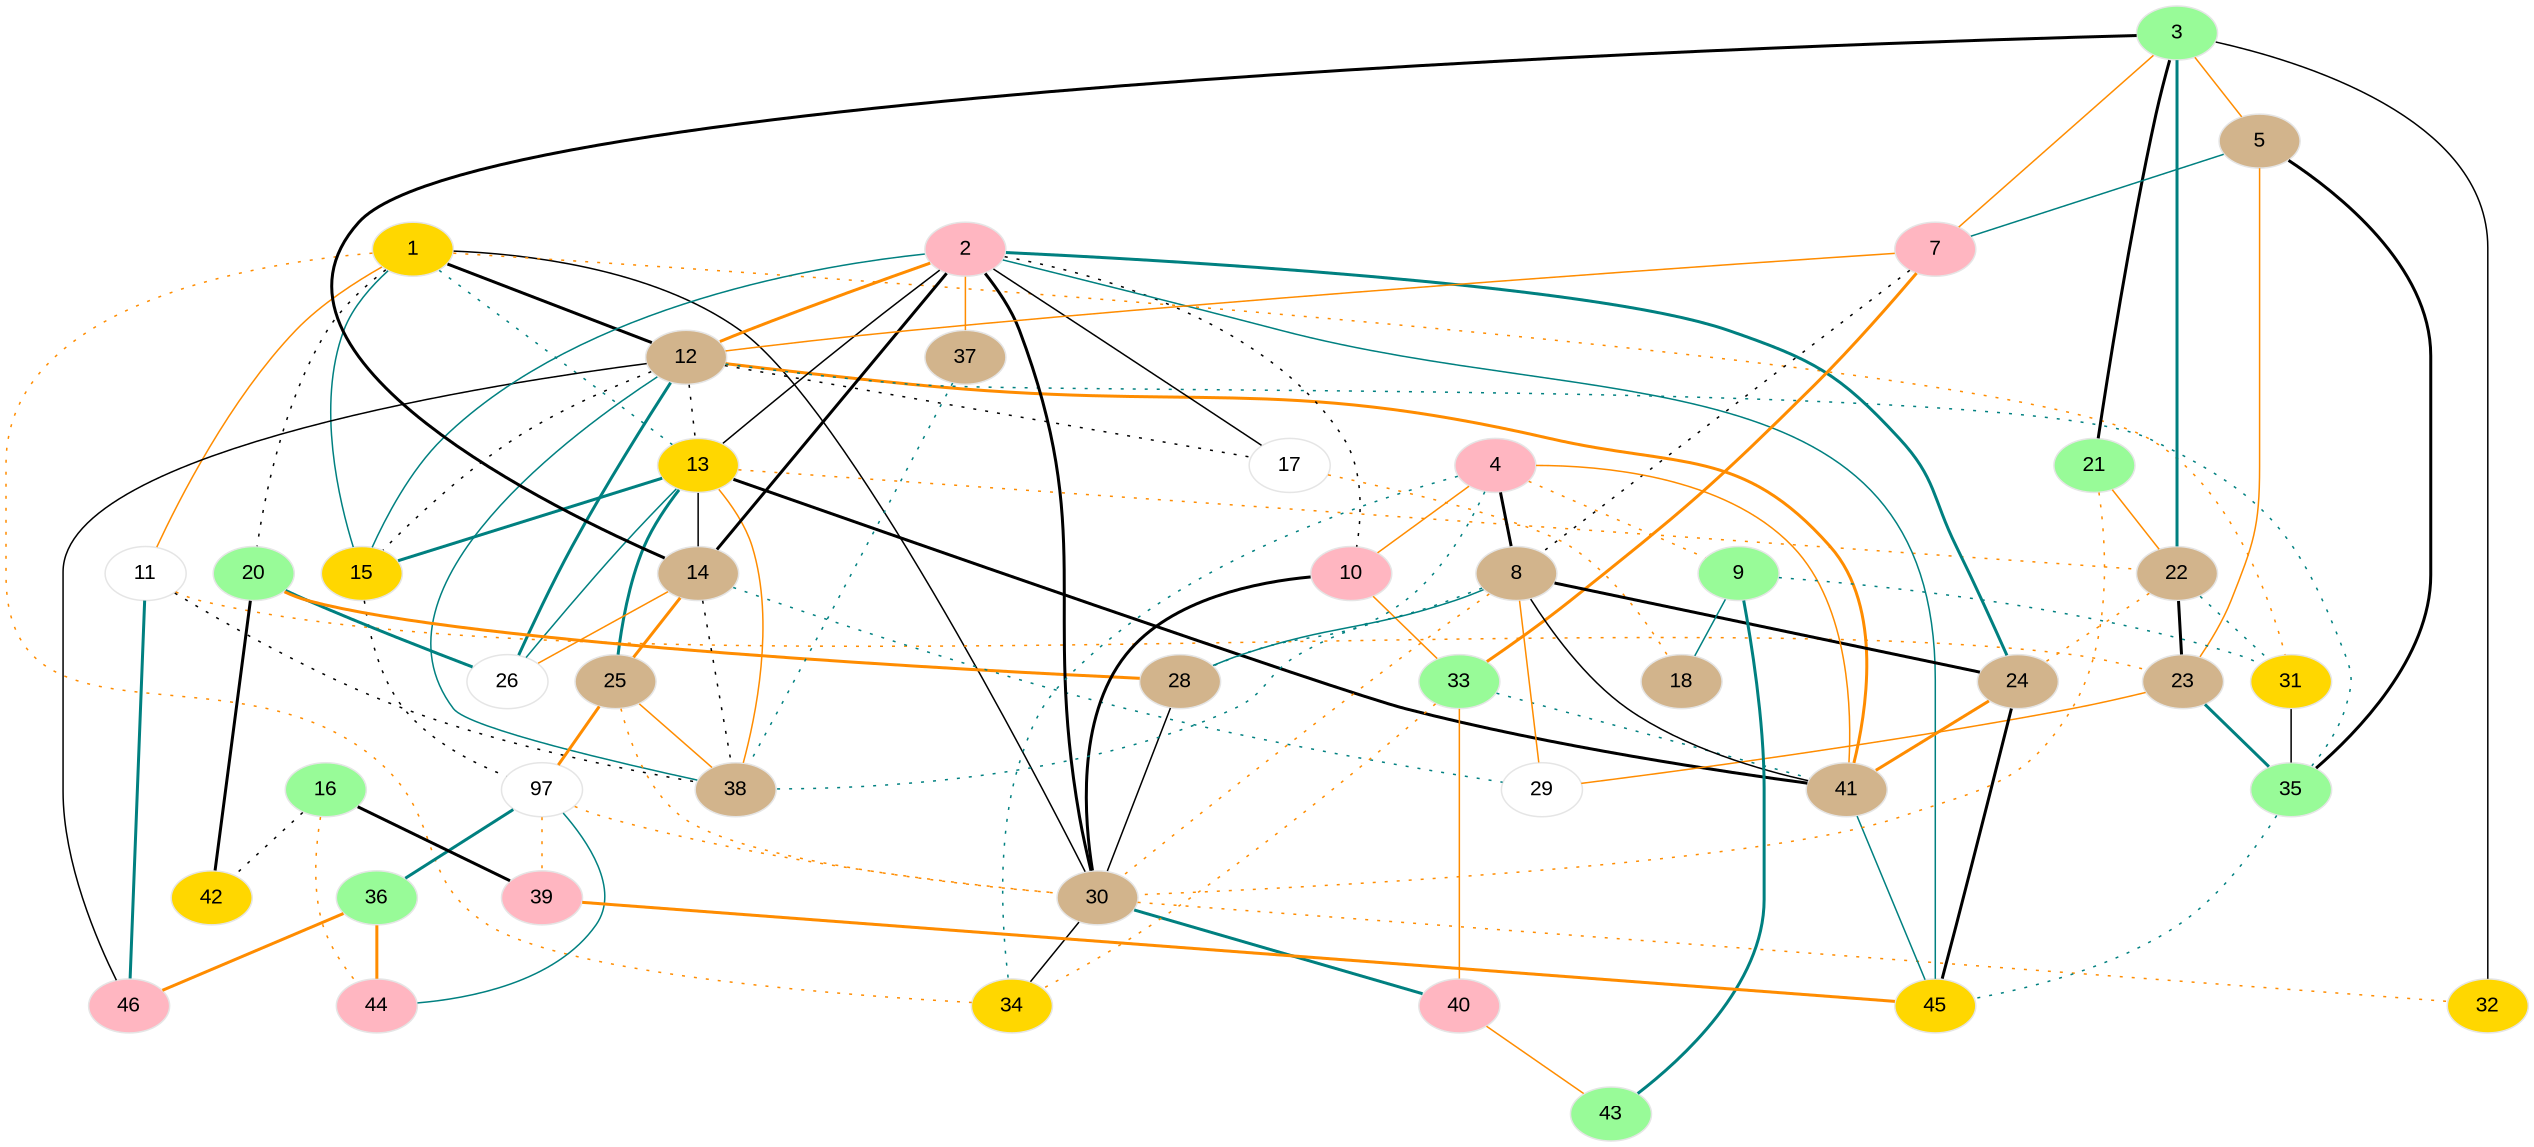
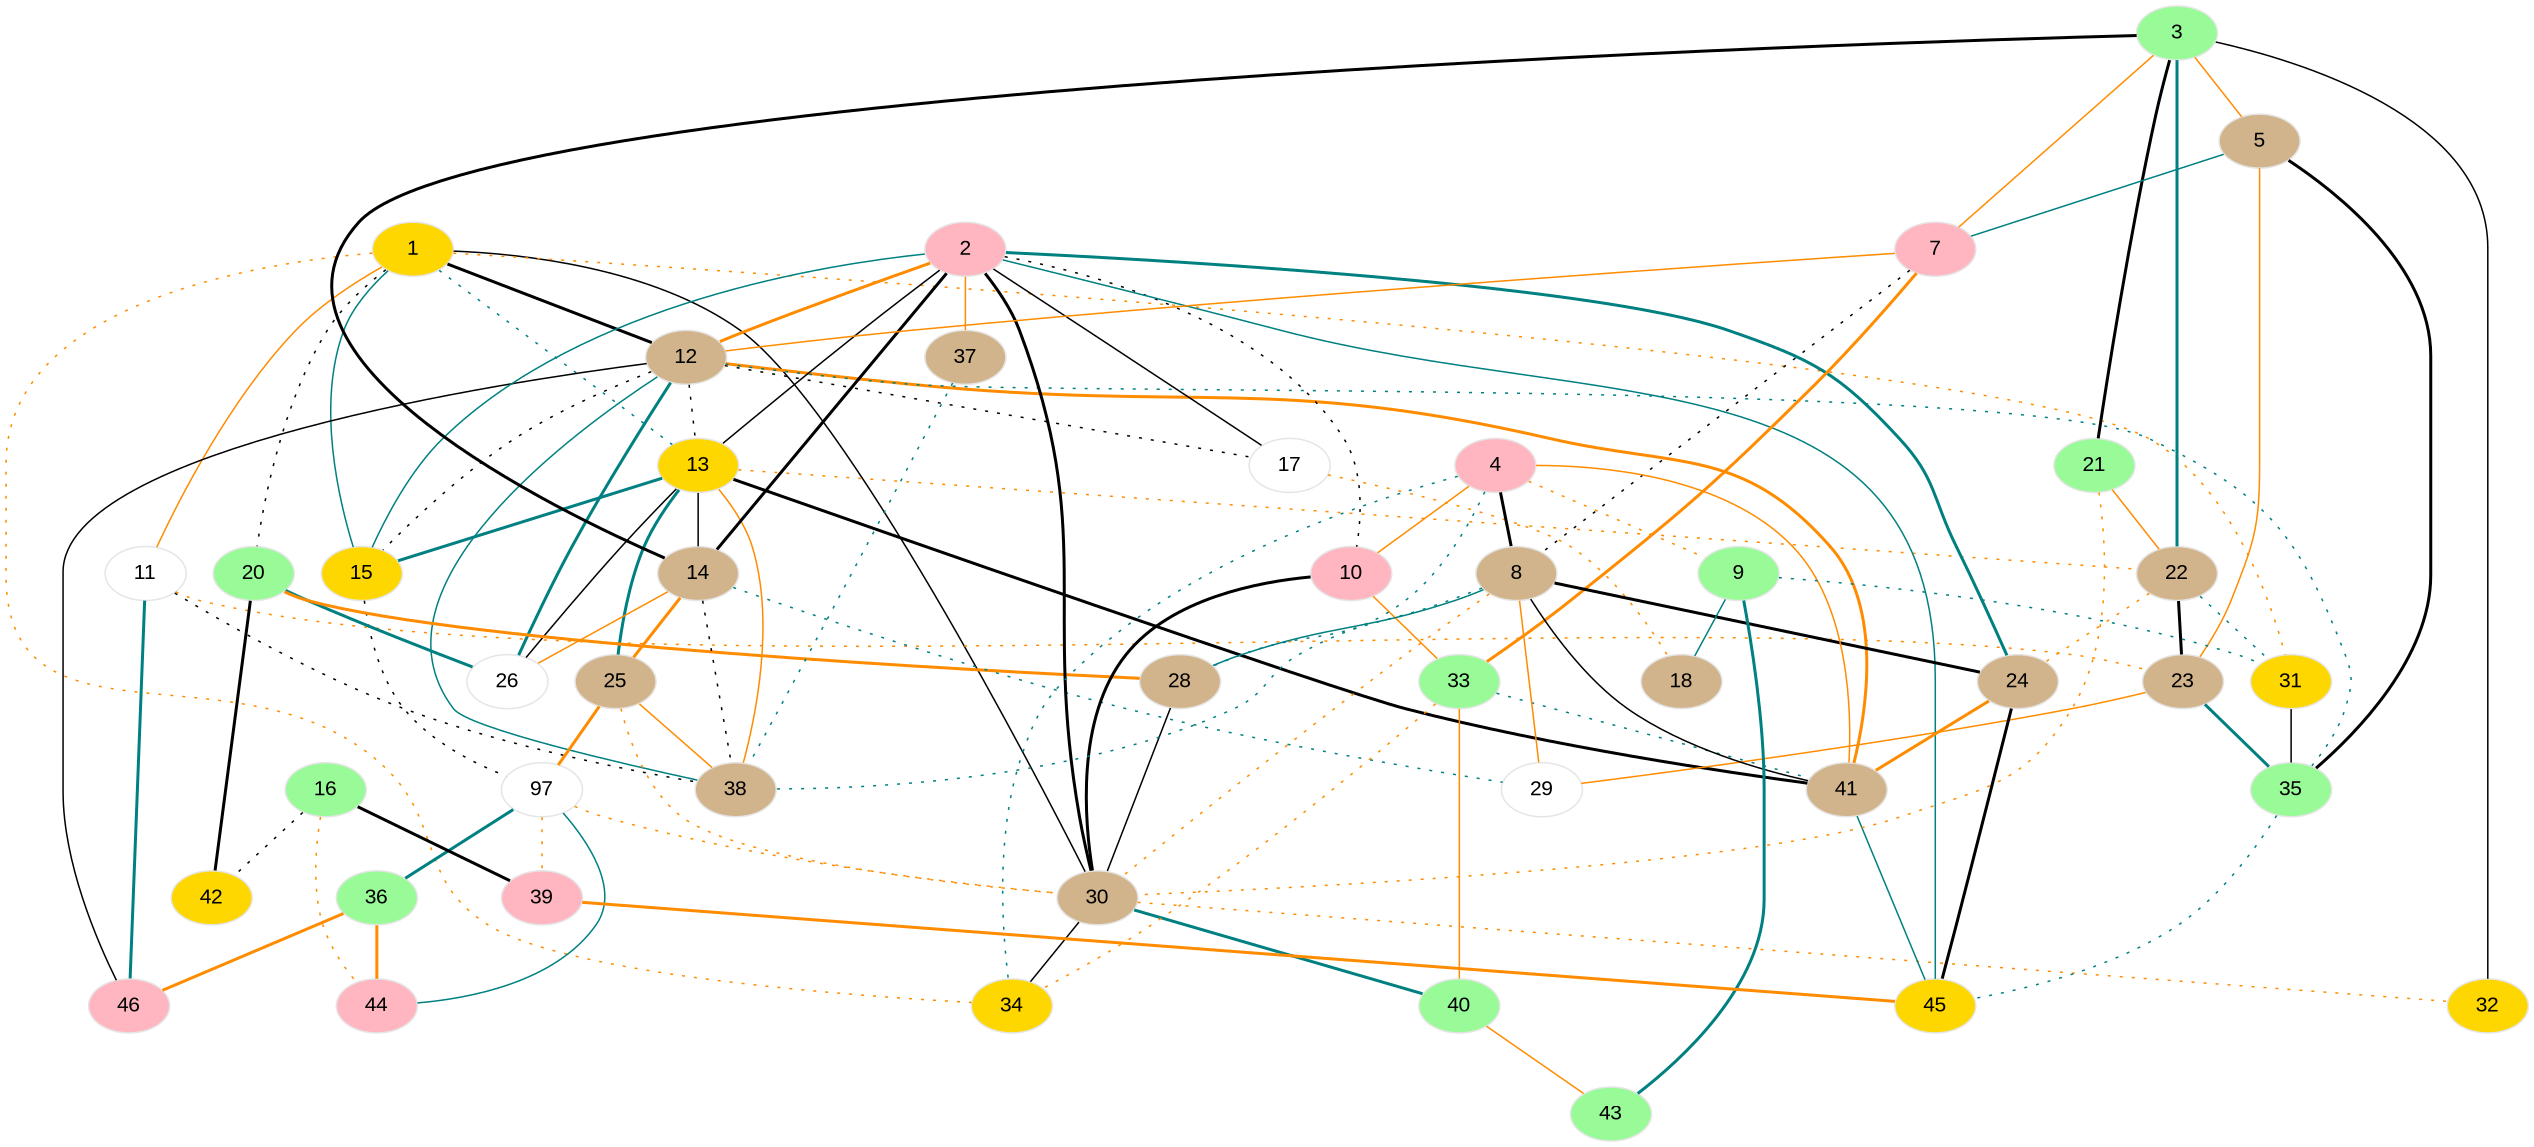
edge "13" -- "26": color teal -> black
node "40": fillcolor lightpink -> palegreen
